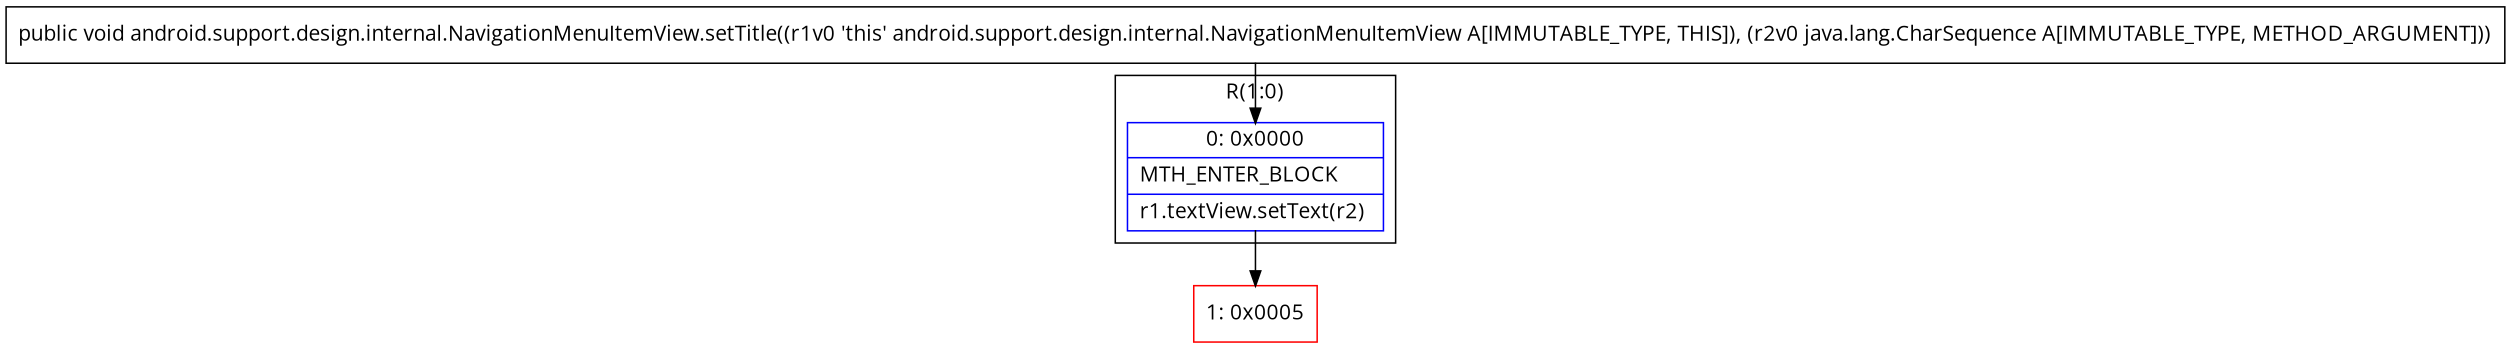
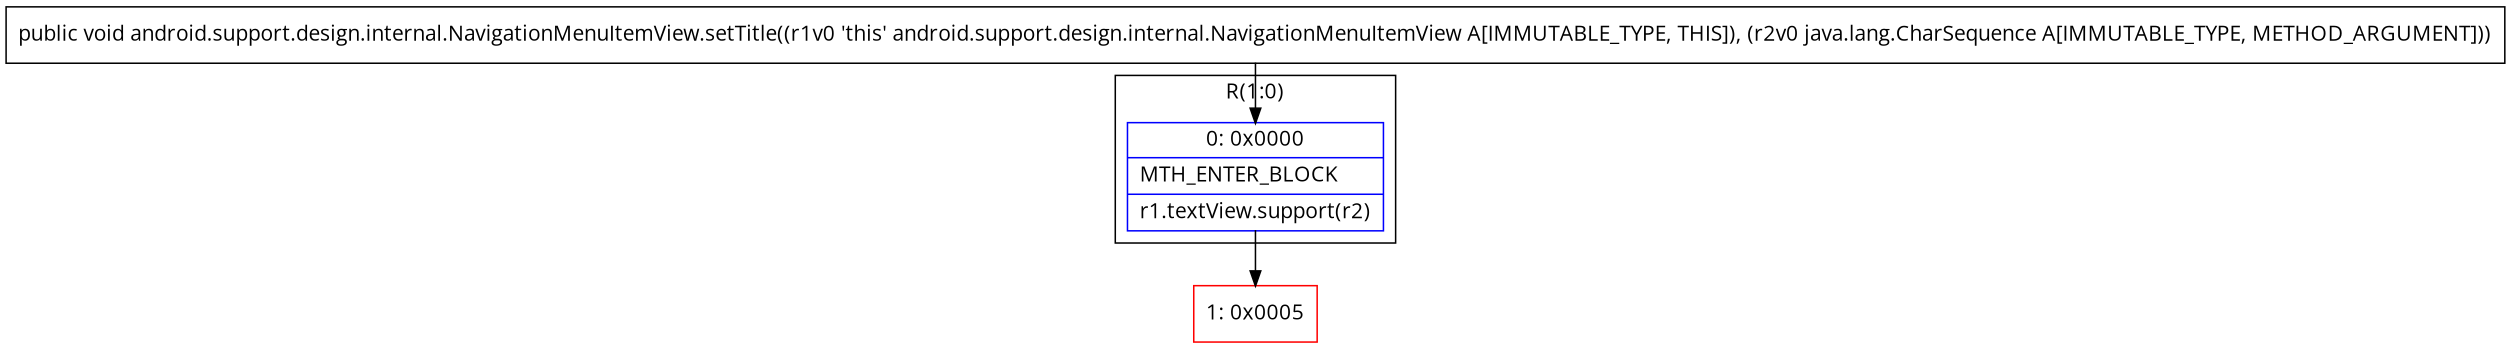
node "0: 0x0000": text "r1.textView.setText(r2)" -> "r1.textView.support(r2)"
